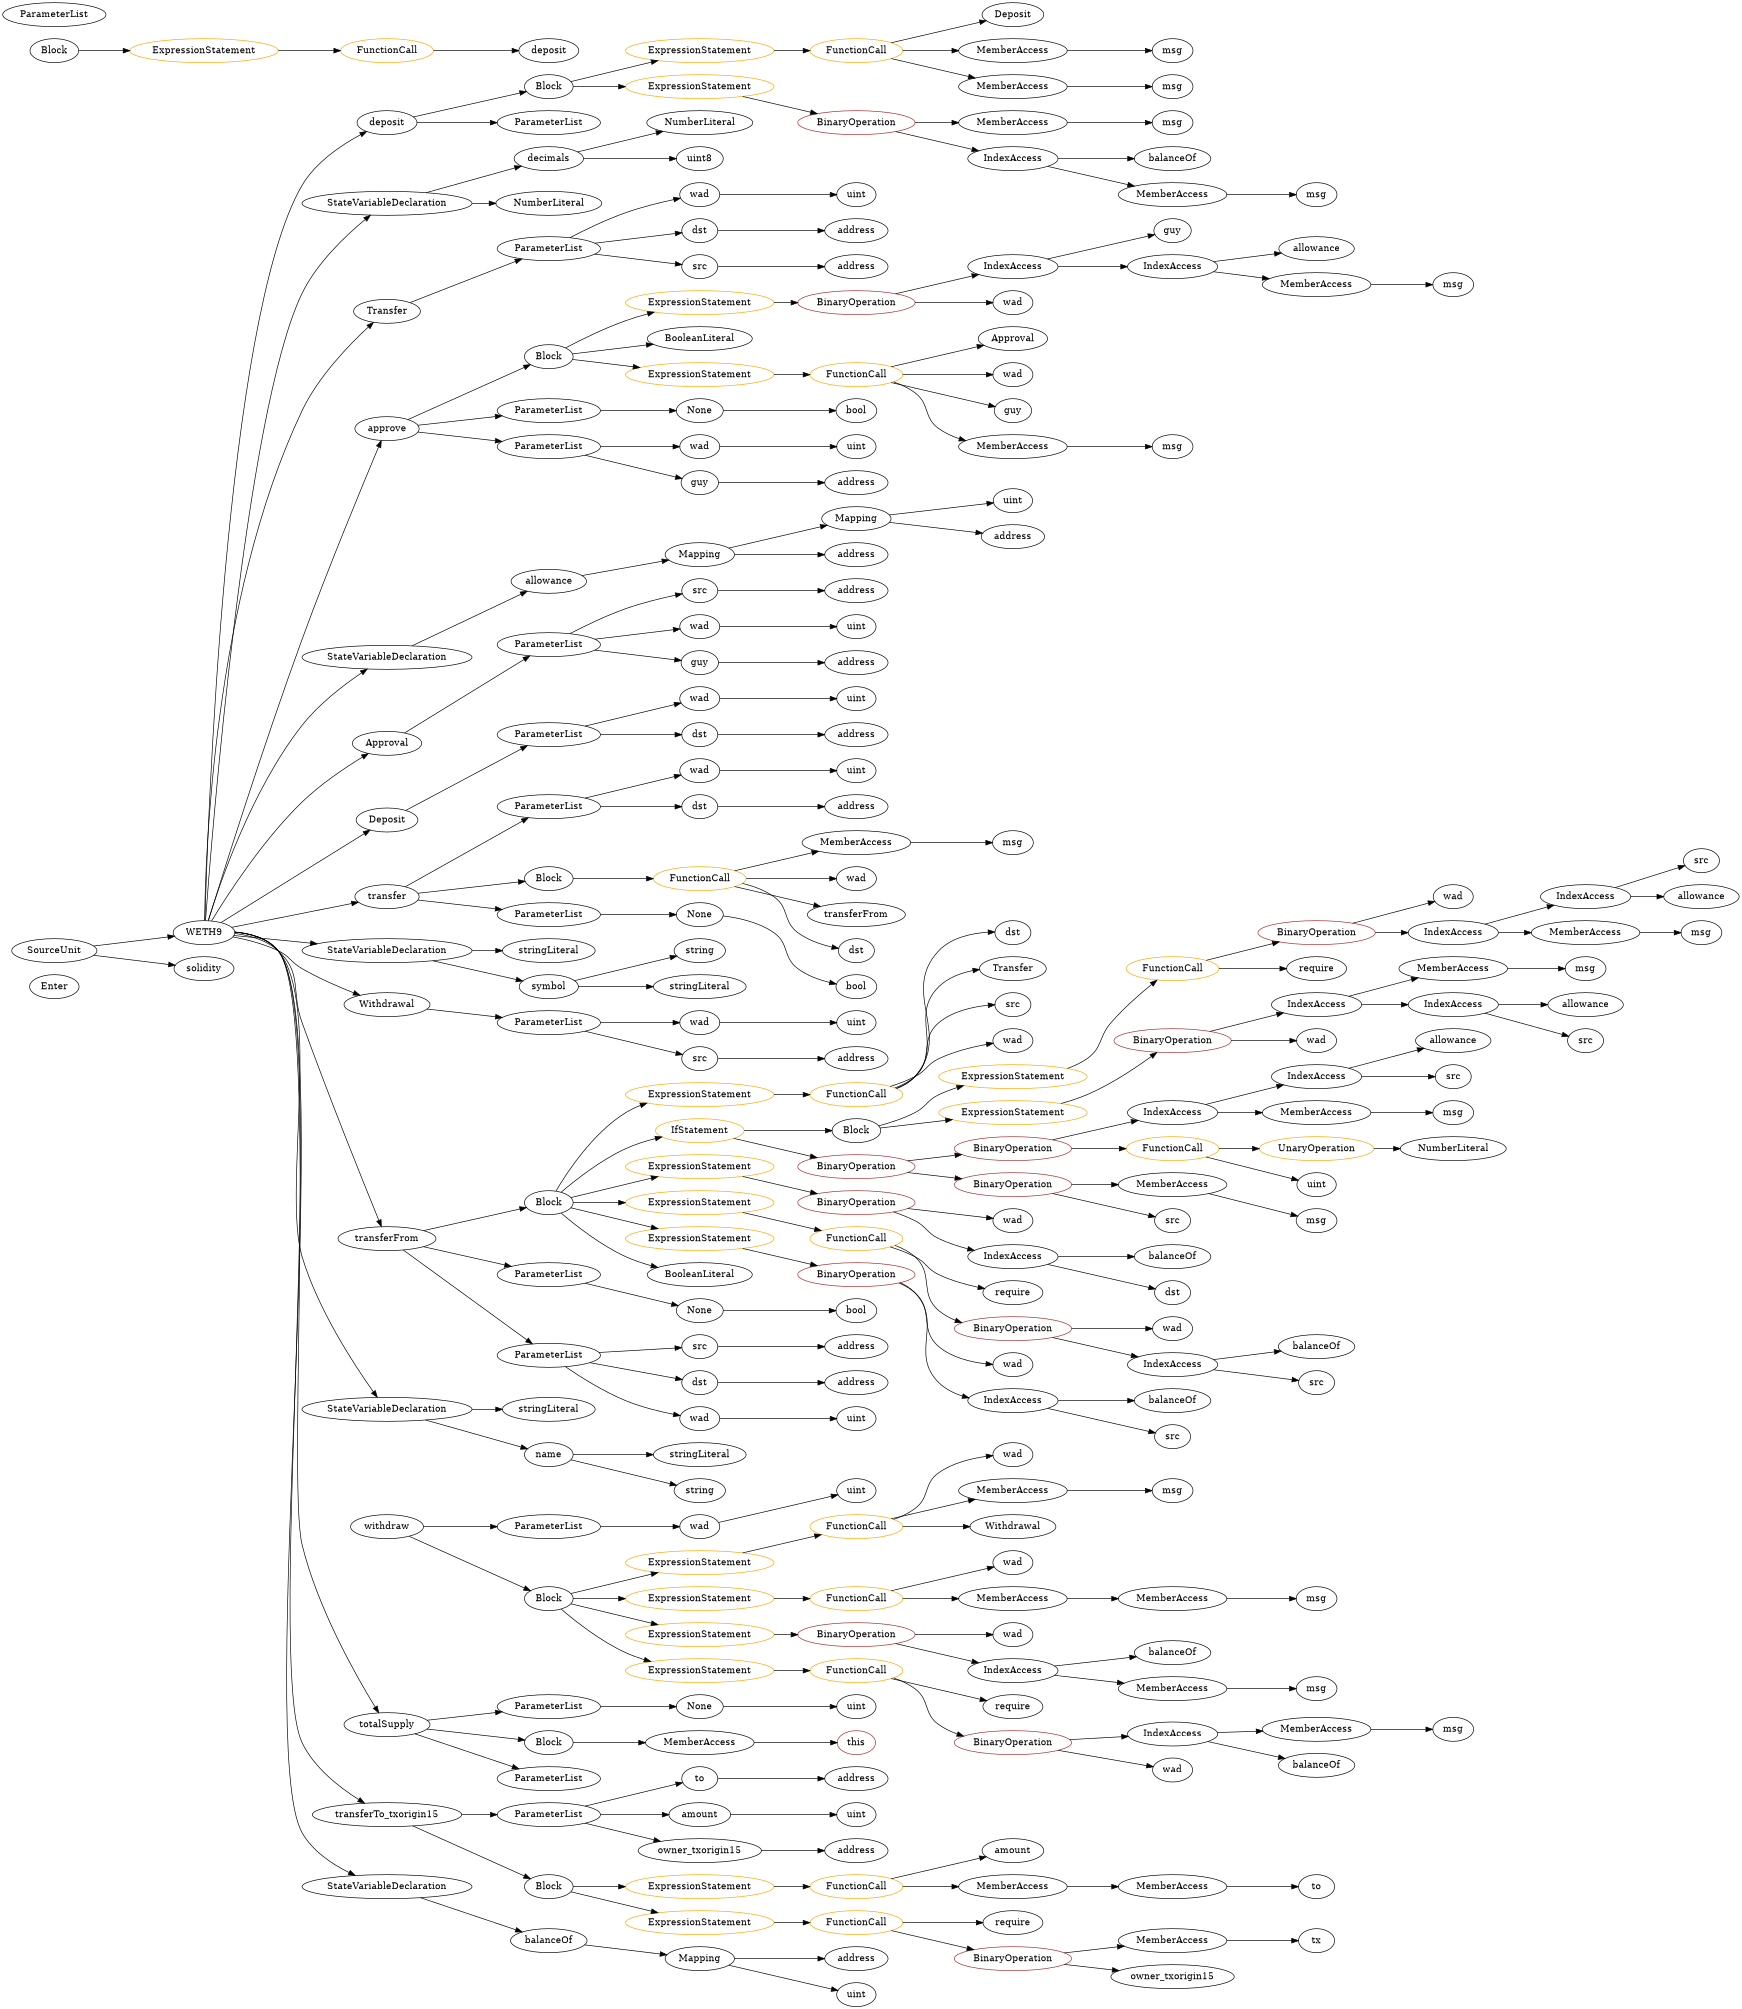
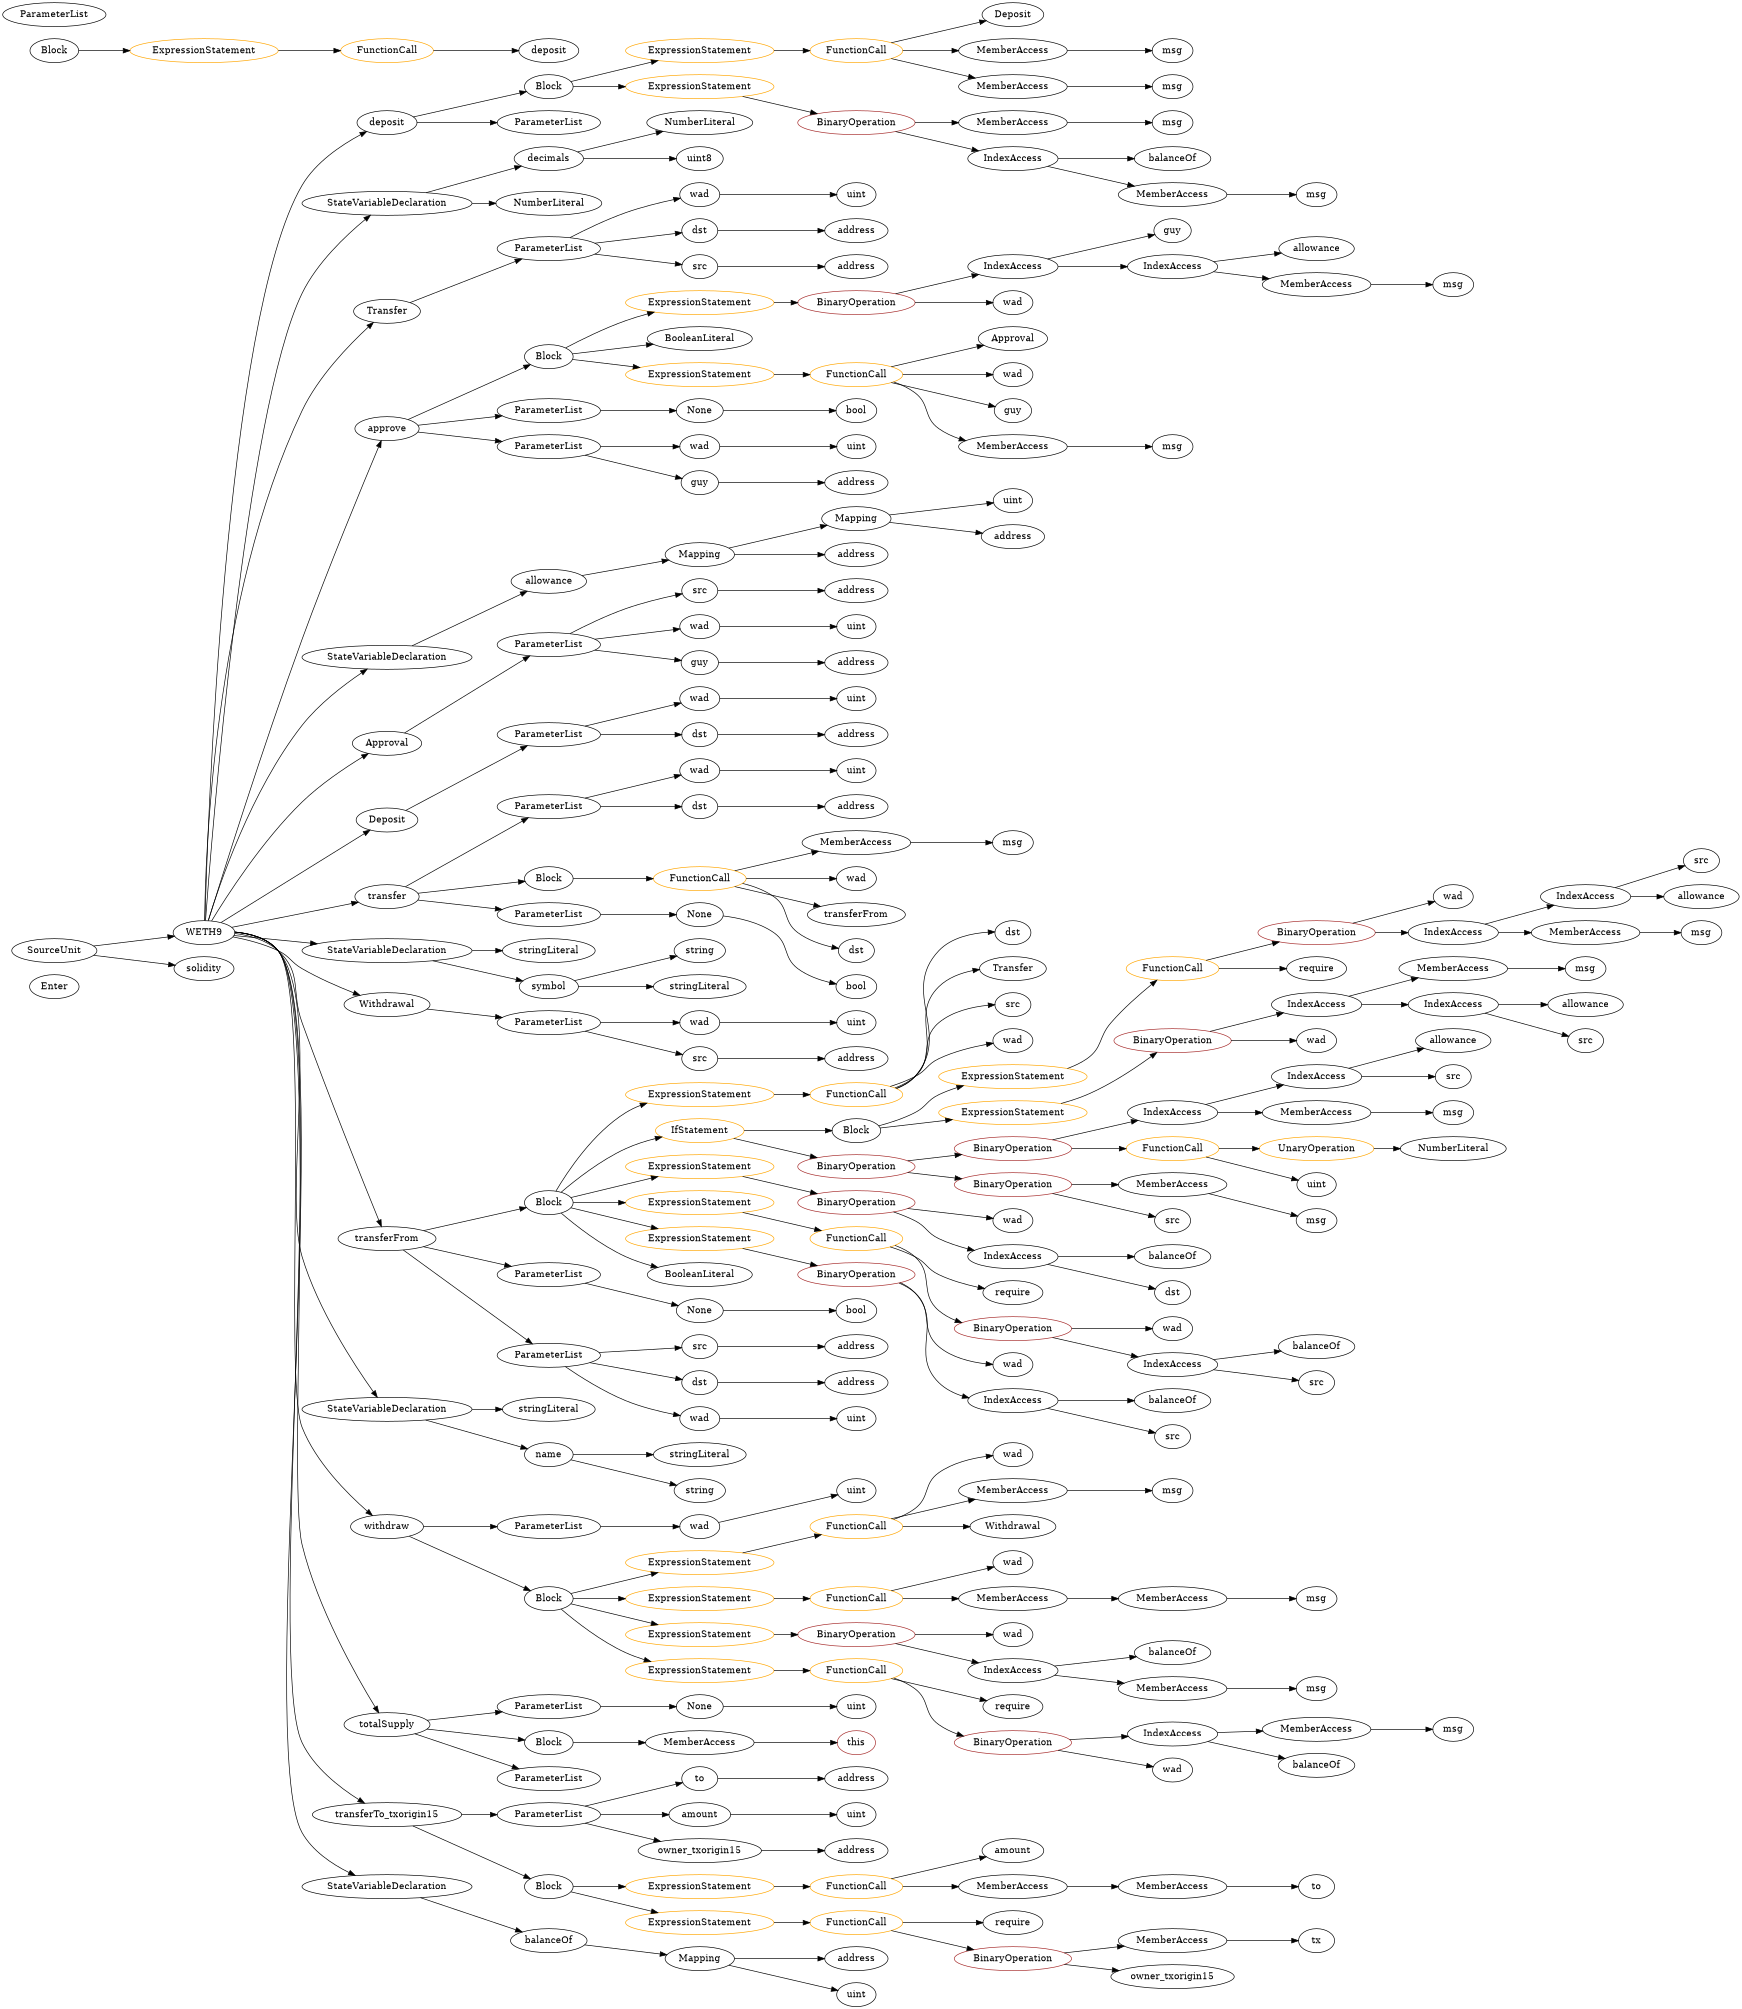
edge "WETH9" -> "withdraw": added
